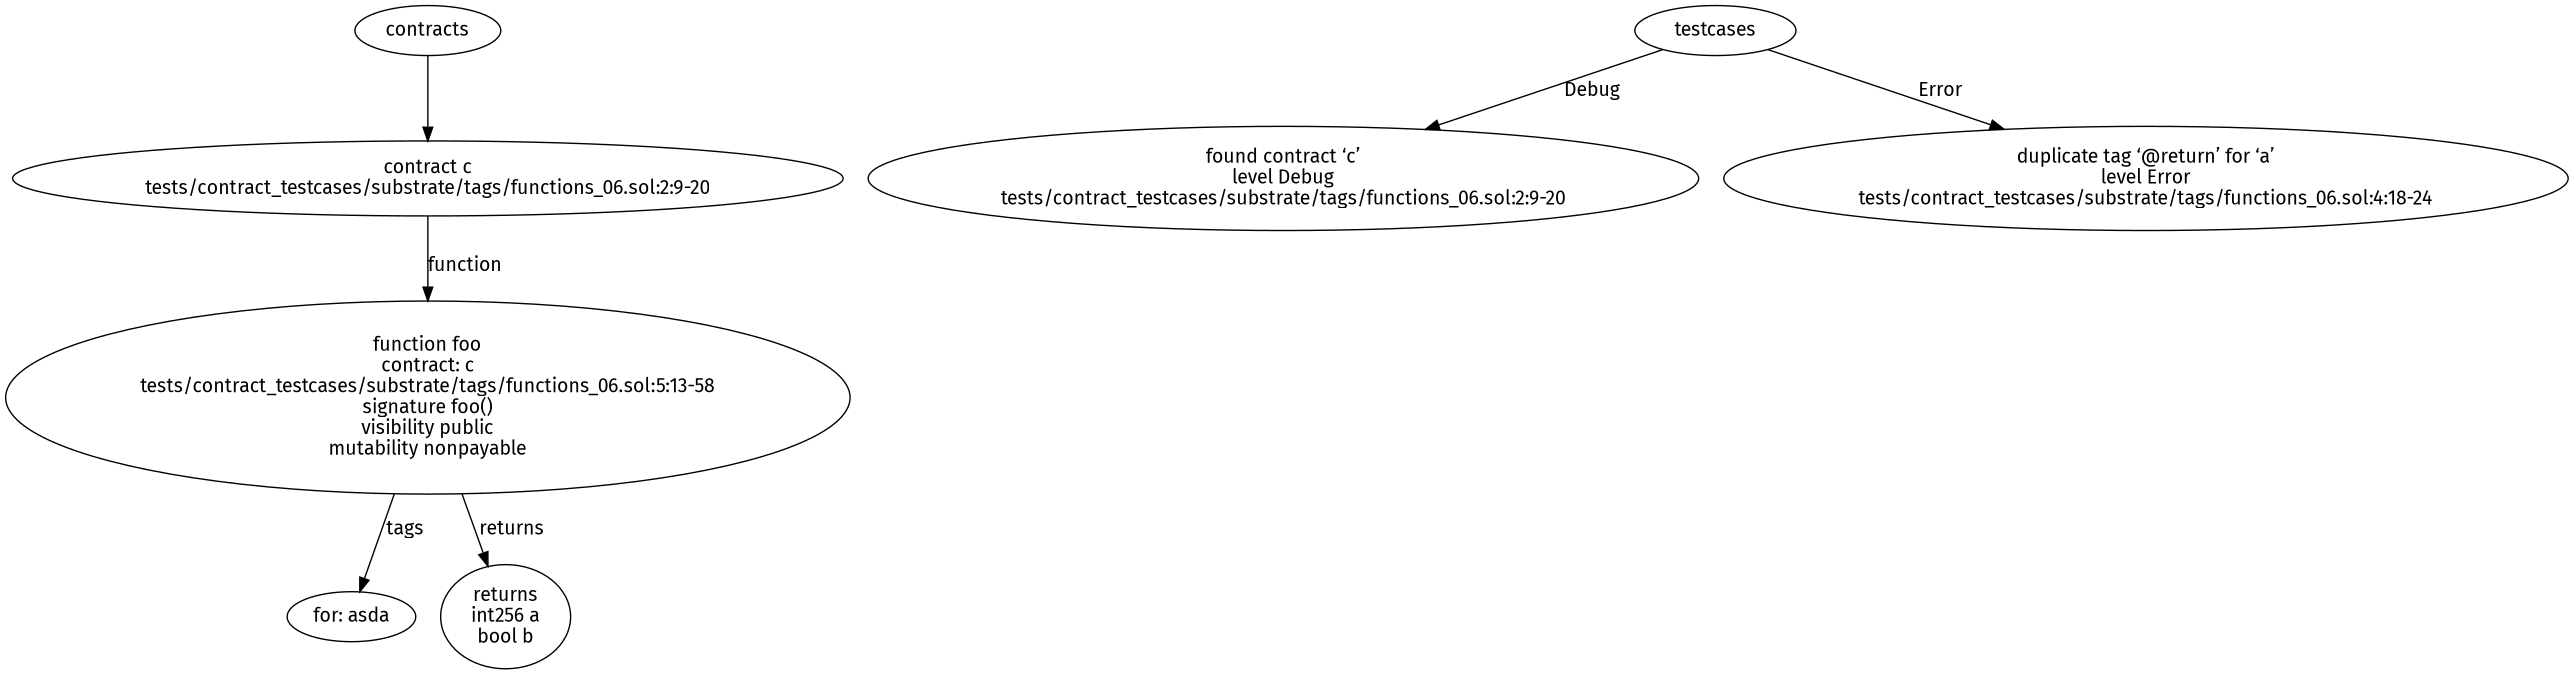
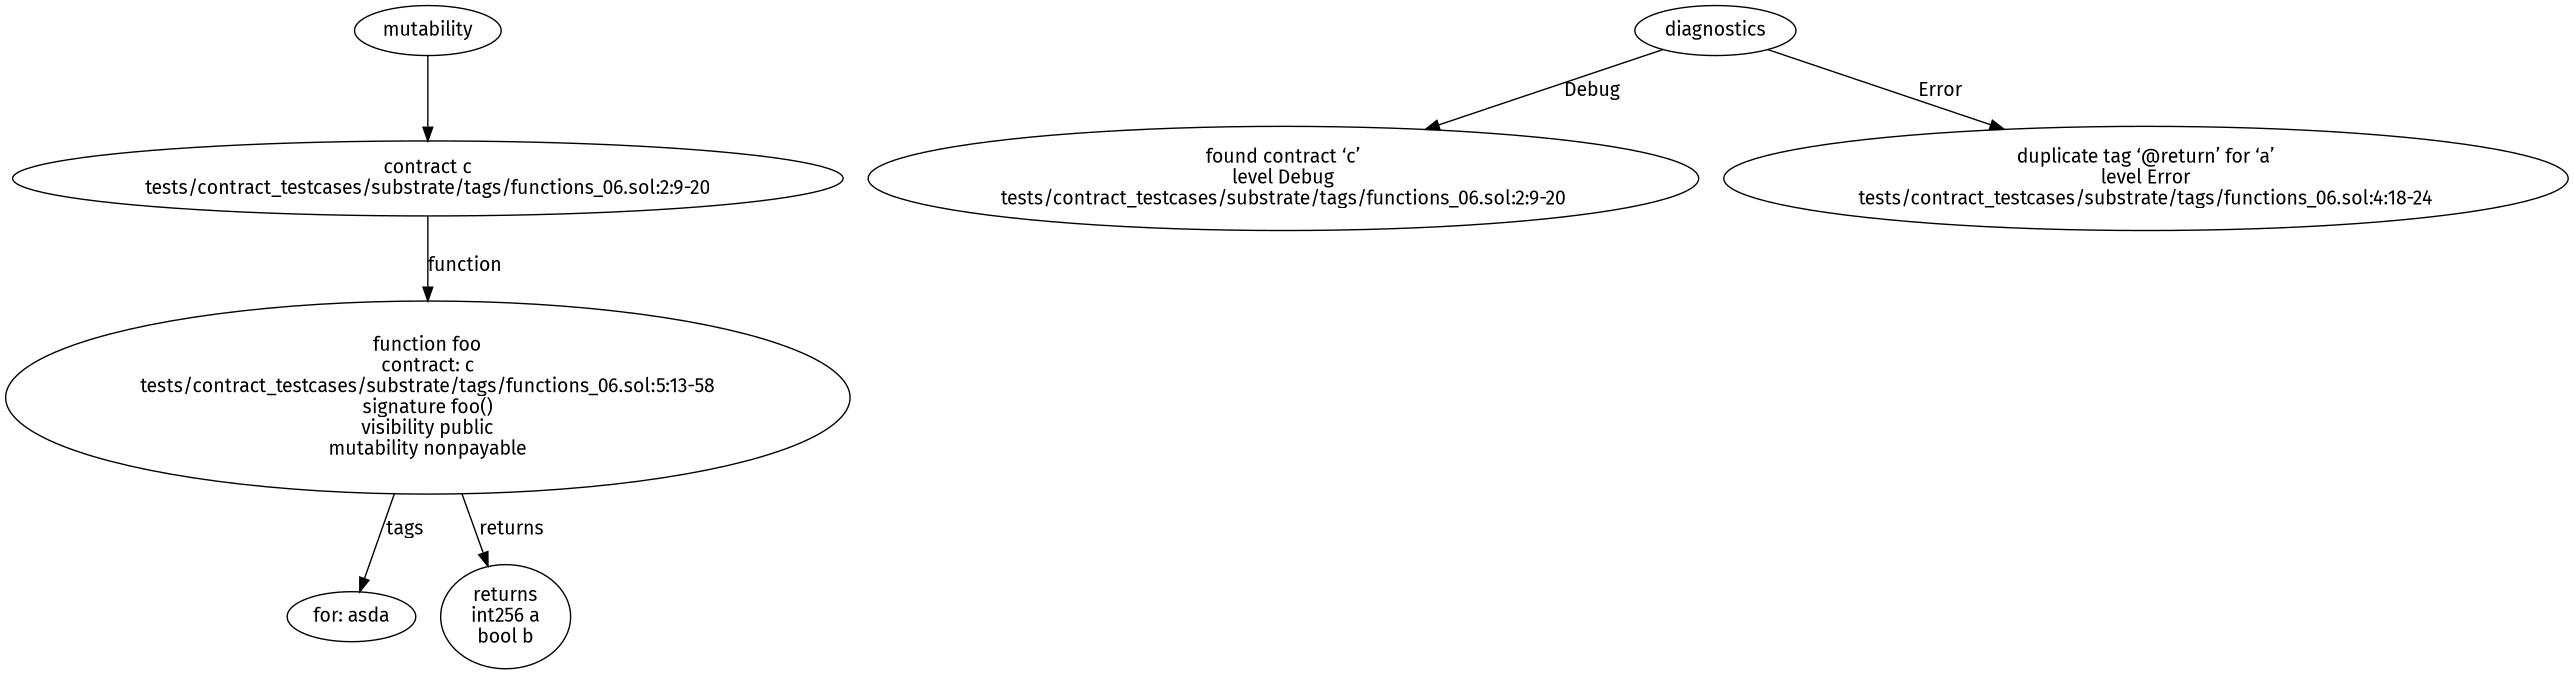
node "contracts": label "contracts" -> "mutability"
node "testcases": label "testcases" -> "diagnostics"
